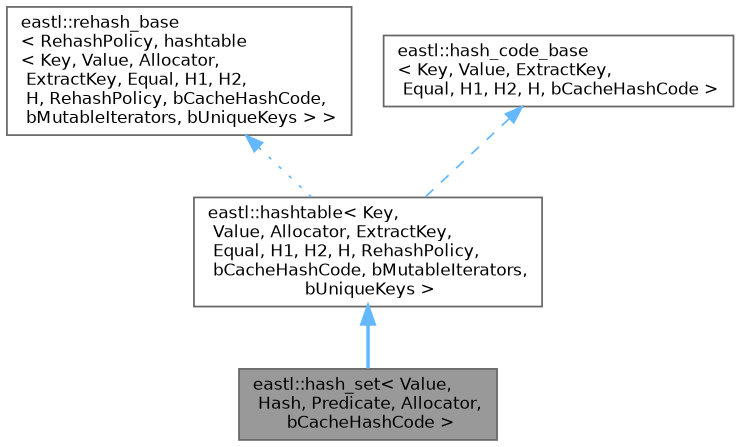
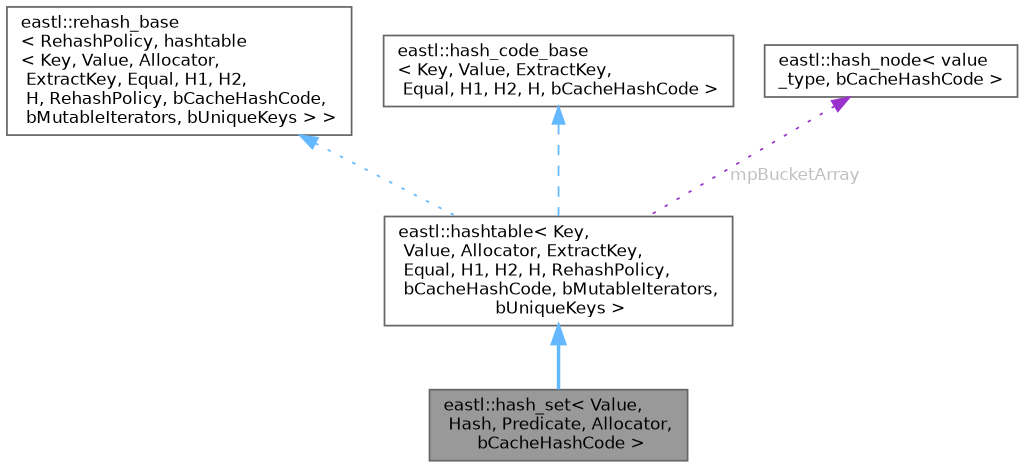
node "eastl::hash_node< value _type, bCacheHashCode >": added
